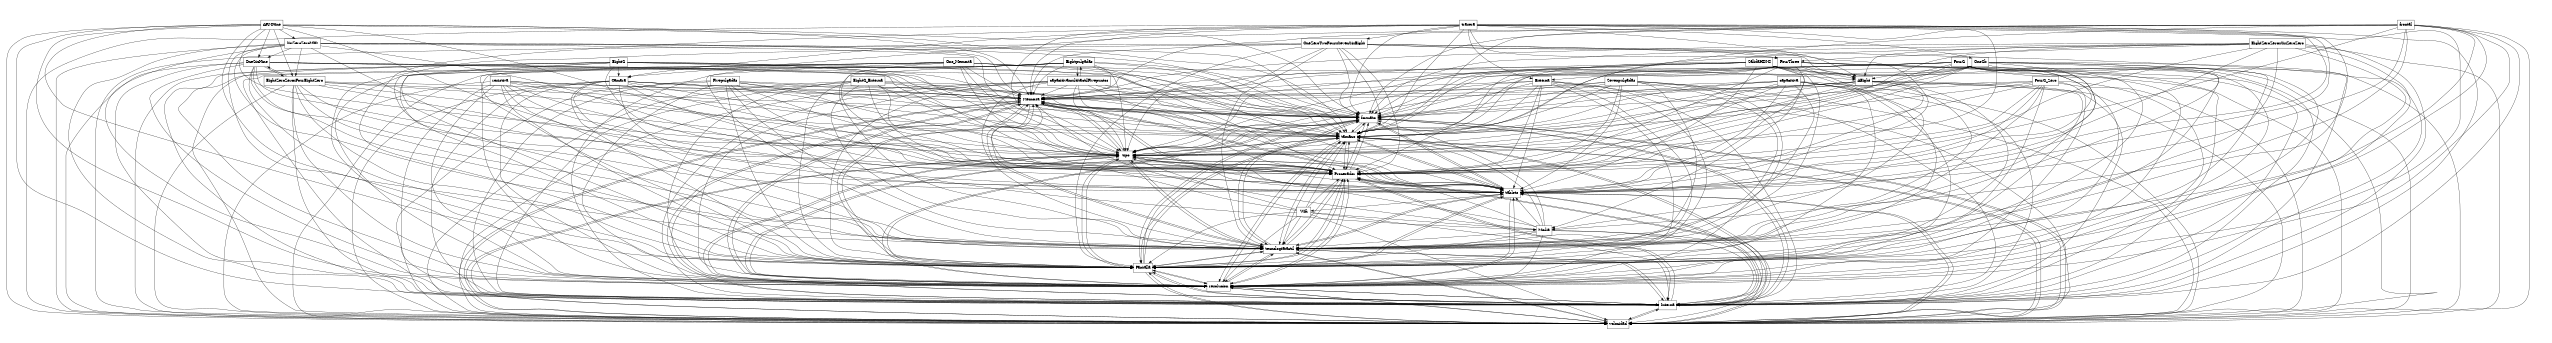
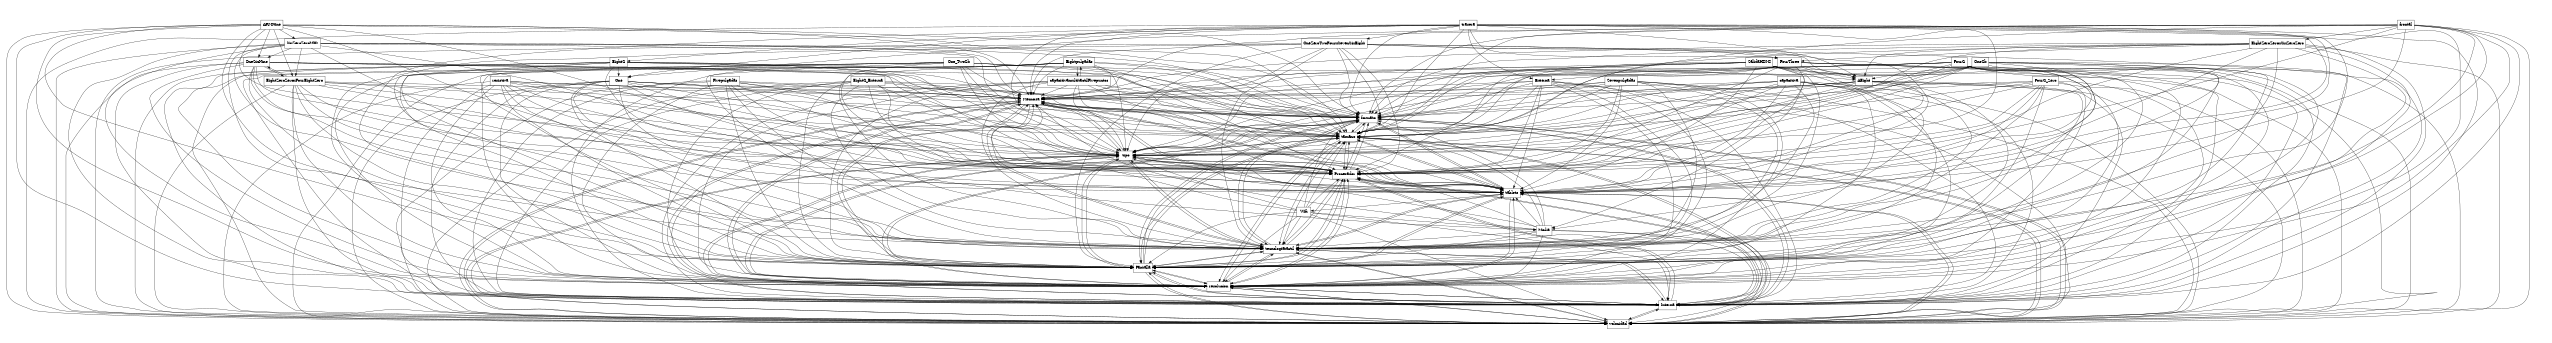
edge "trasera" -> "OneGb": now "trasera" -> "EightG"
node "One_Memoria": label "One_Memoria" -> "One_TwoGb"
node "Camara": label "Camara" -> "One"
edge "Wifi" -> "formato": added
edge "frontal" -> "Media": now "frontal" -> "EightZeroZeroxSixZeroZero"
edge "capacitivamultitactilFivepuntos" -> "velocidad": removed
